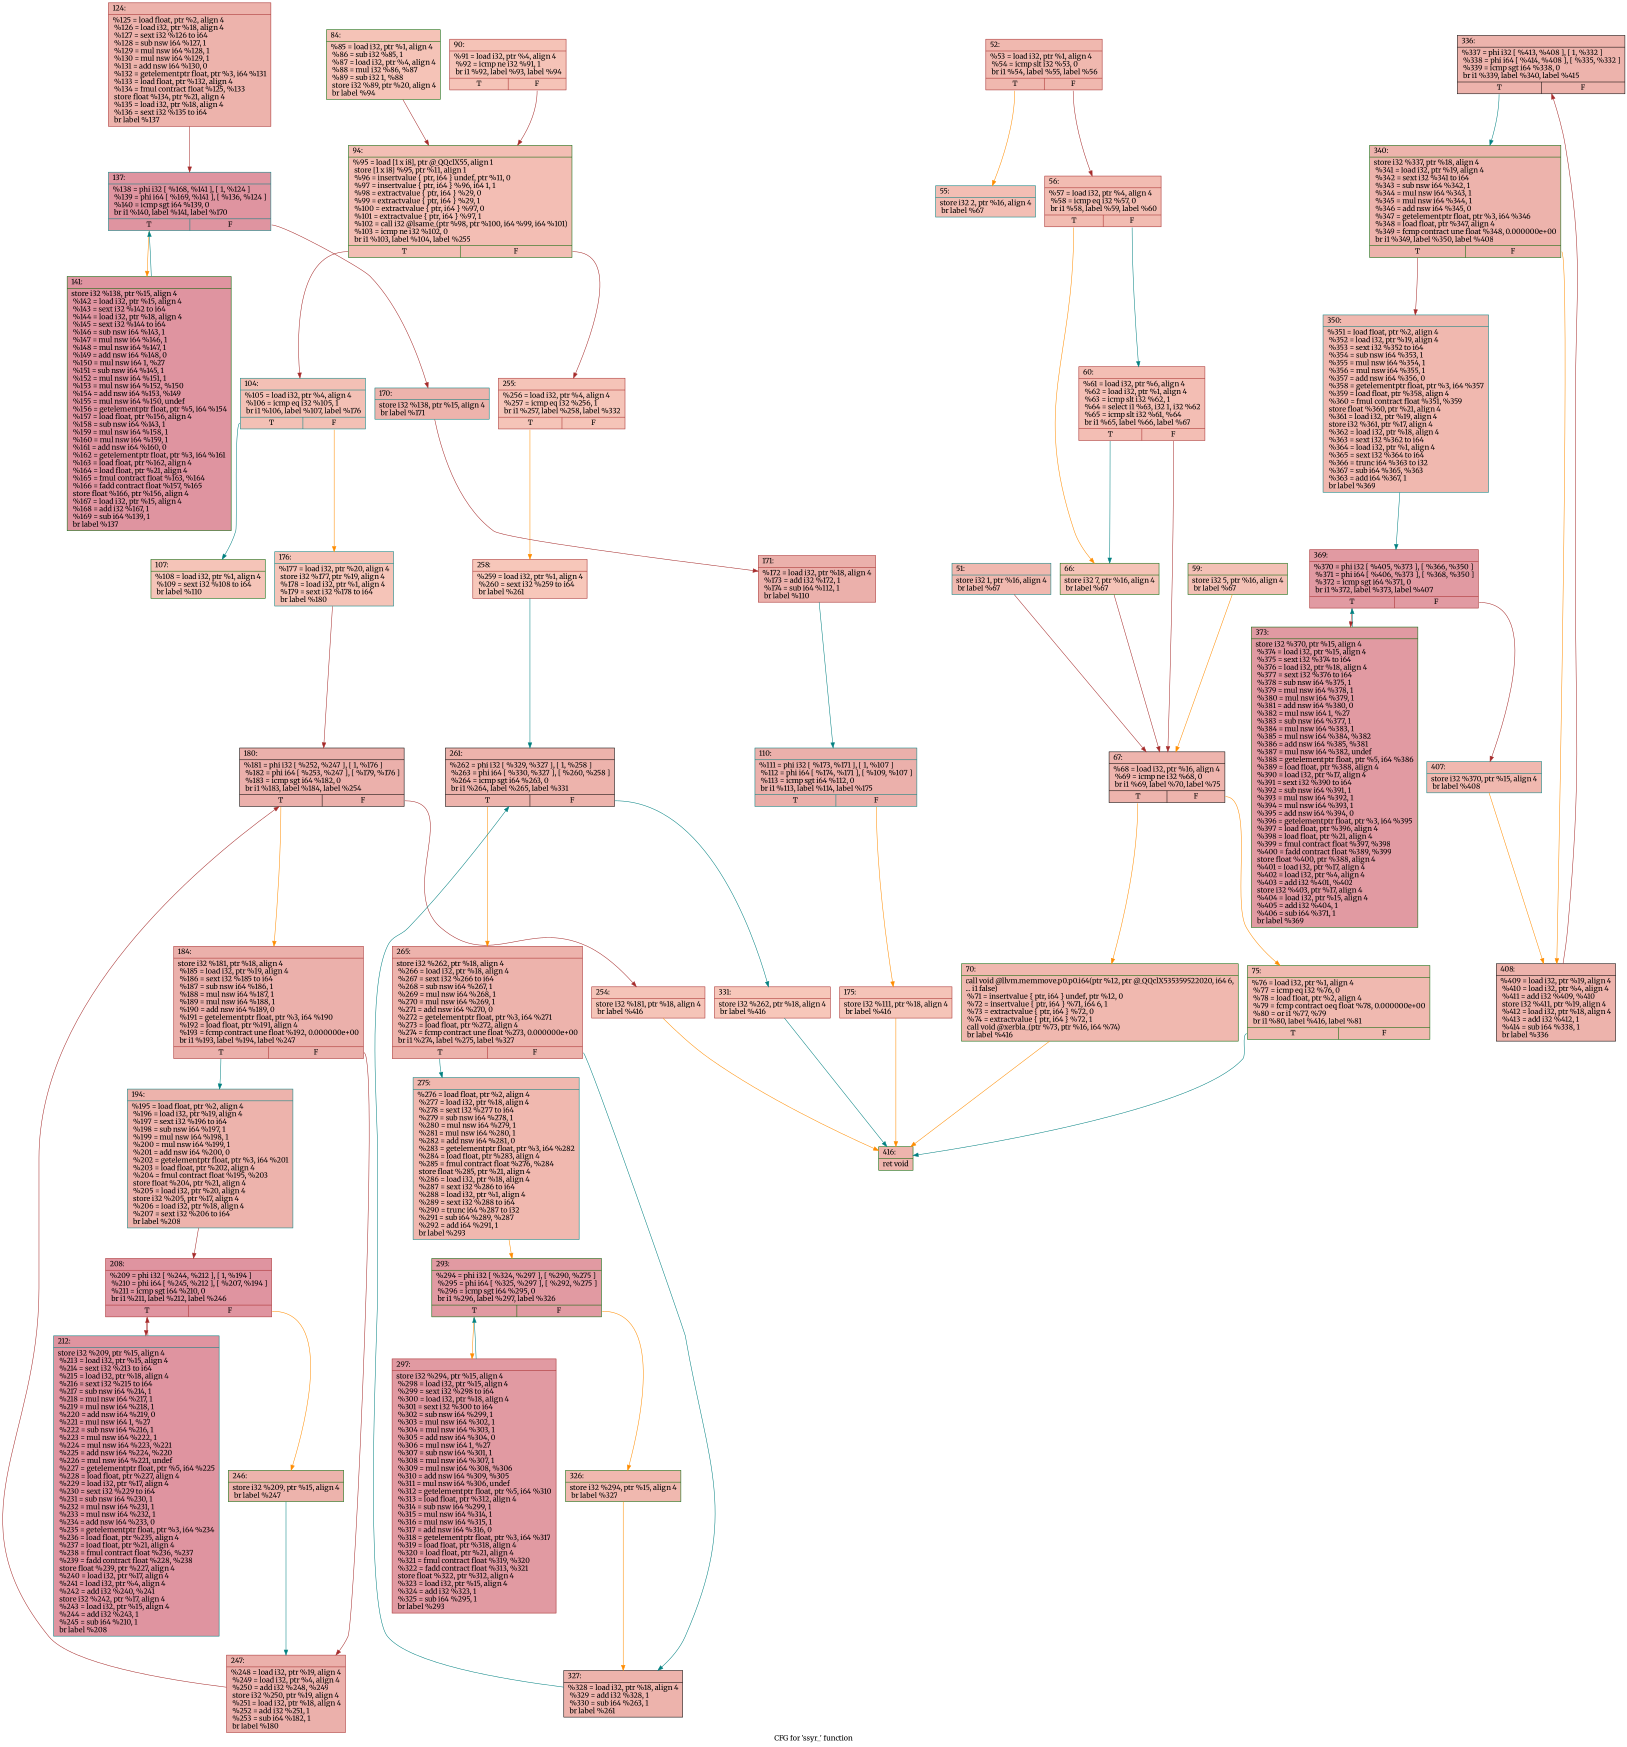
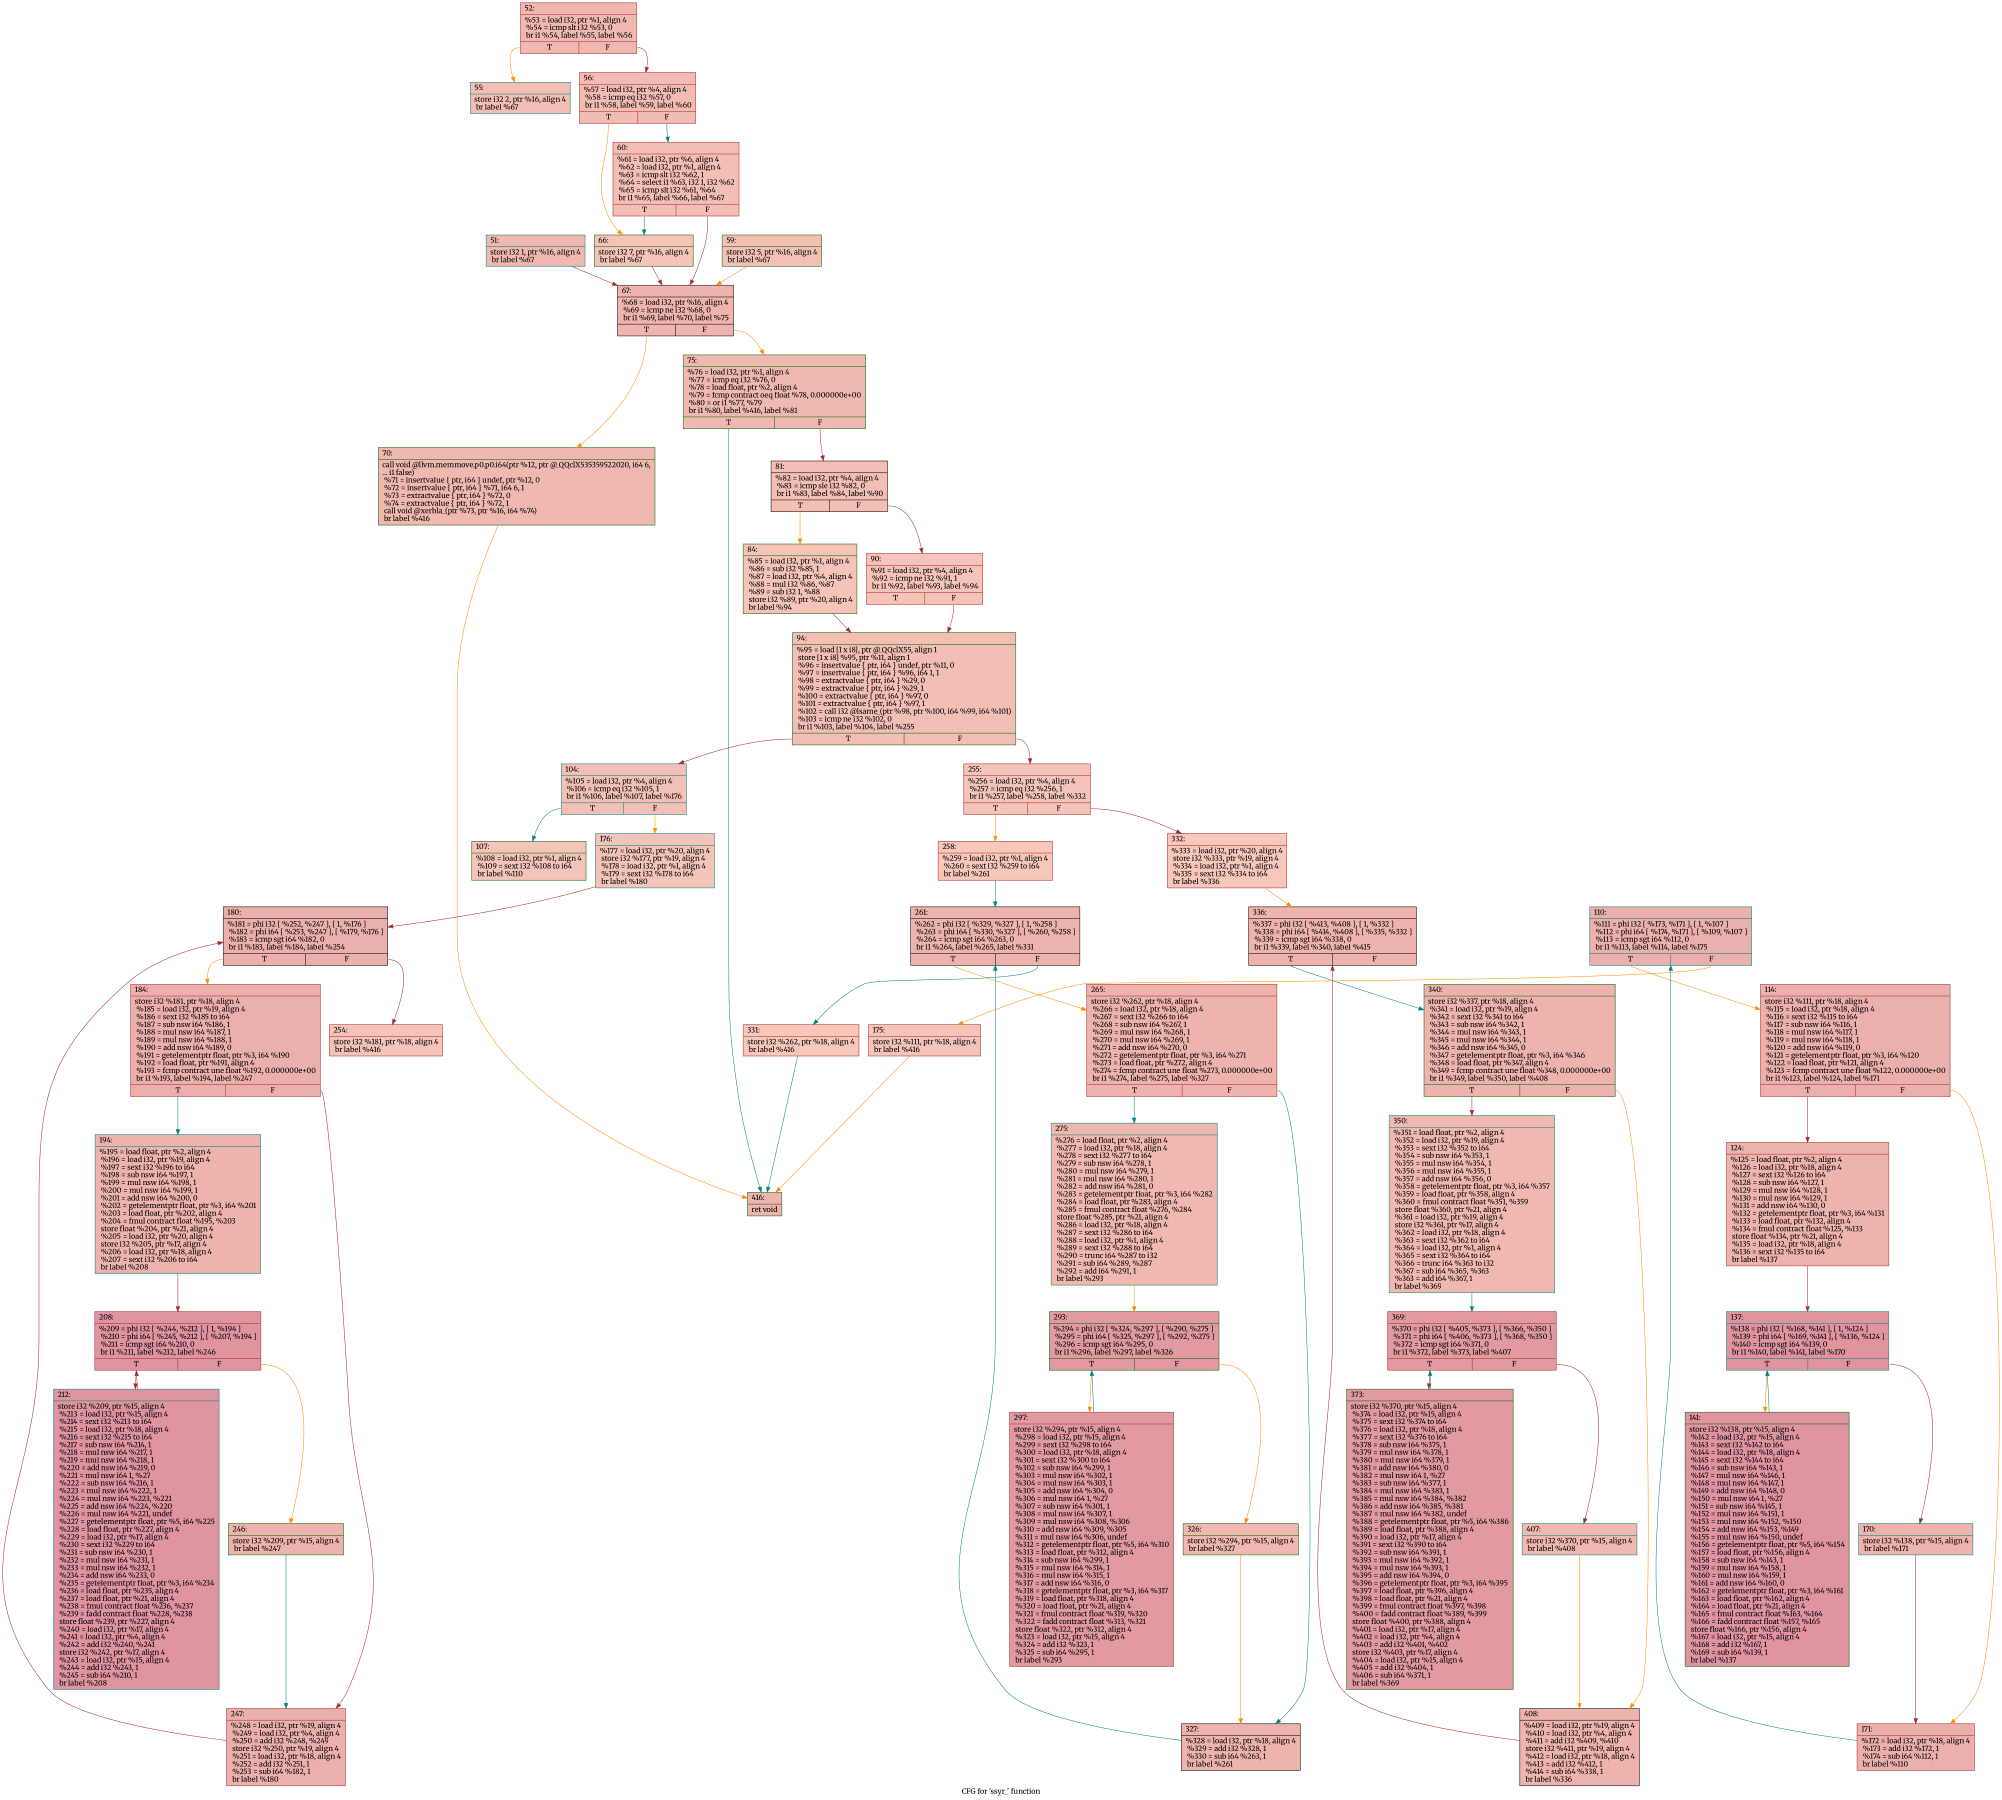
node "81:": added
node "332:": added
node "114:": added
edge "254:" -> "416:": removed
